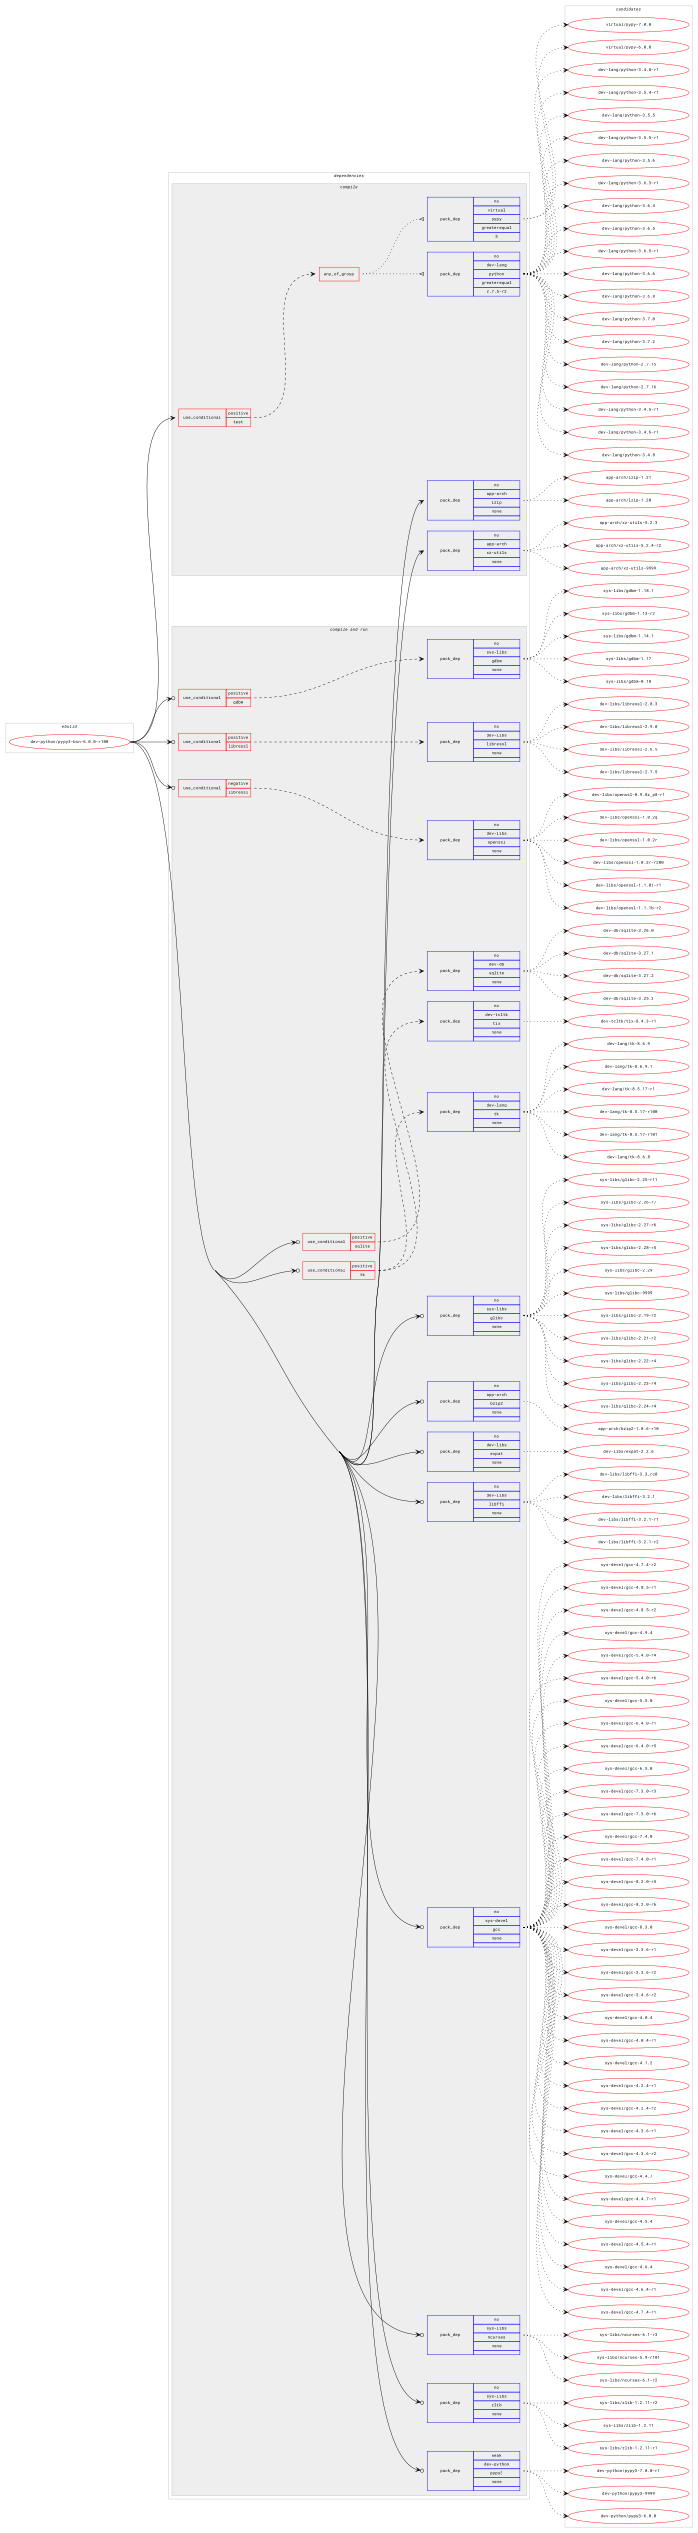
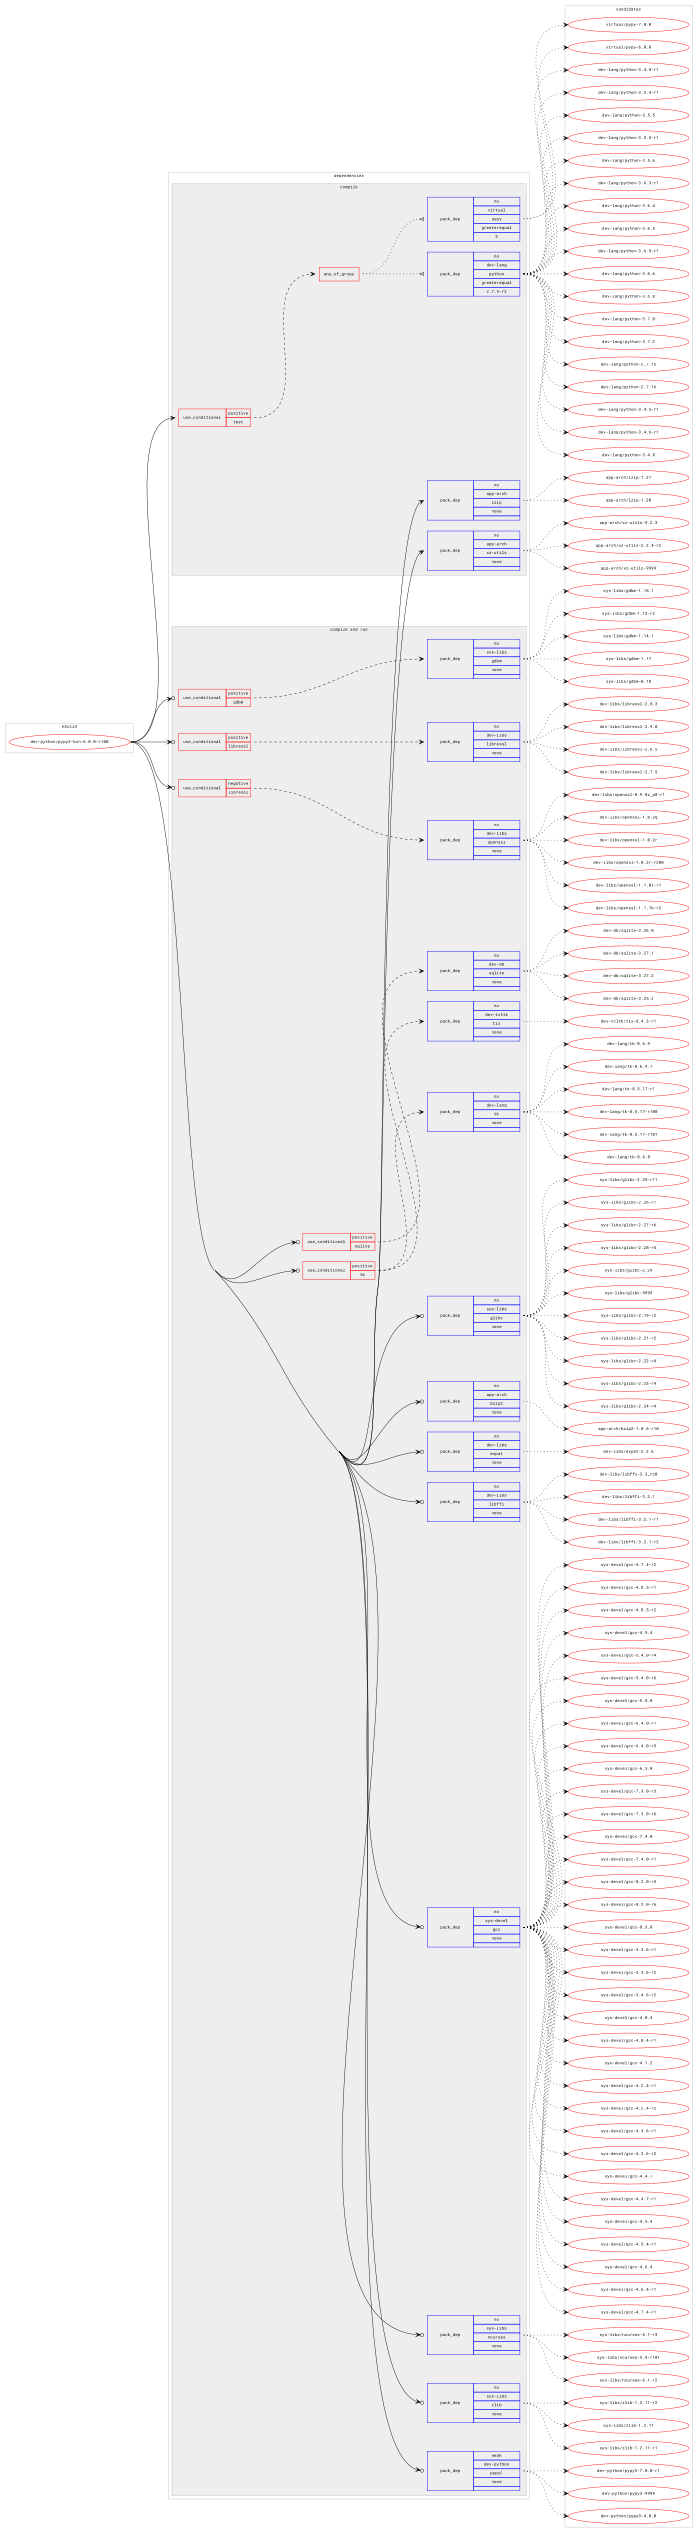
node "dev-python/pypy3-6.0.0": label "dev-python/pypy3-6.0.0" -> "dev-python/pypy3-4.0.0"
